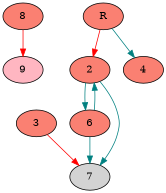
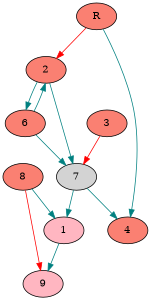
edge "7" -> "4": added
node "1": added
